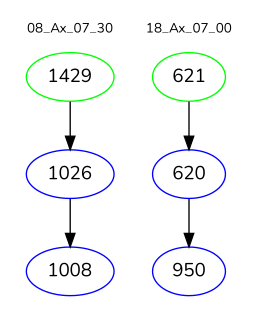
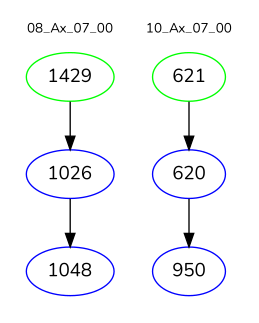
cluster "08_Ax_07_30": label "08_Ax_07_30" -> "08_Ax_07_00"
cluster "18_Ax_07_00": label "18_Ax_07_00" -> "10_Ax_07_00"
node "1008": label "1008" -> "1048"
